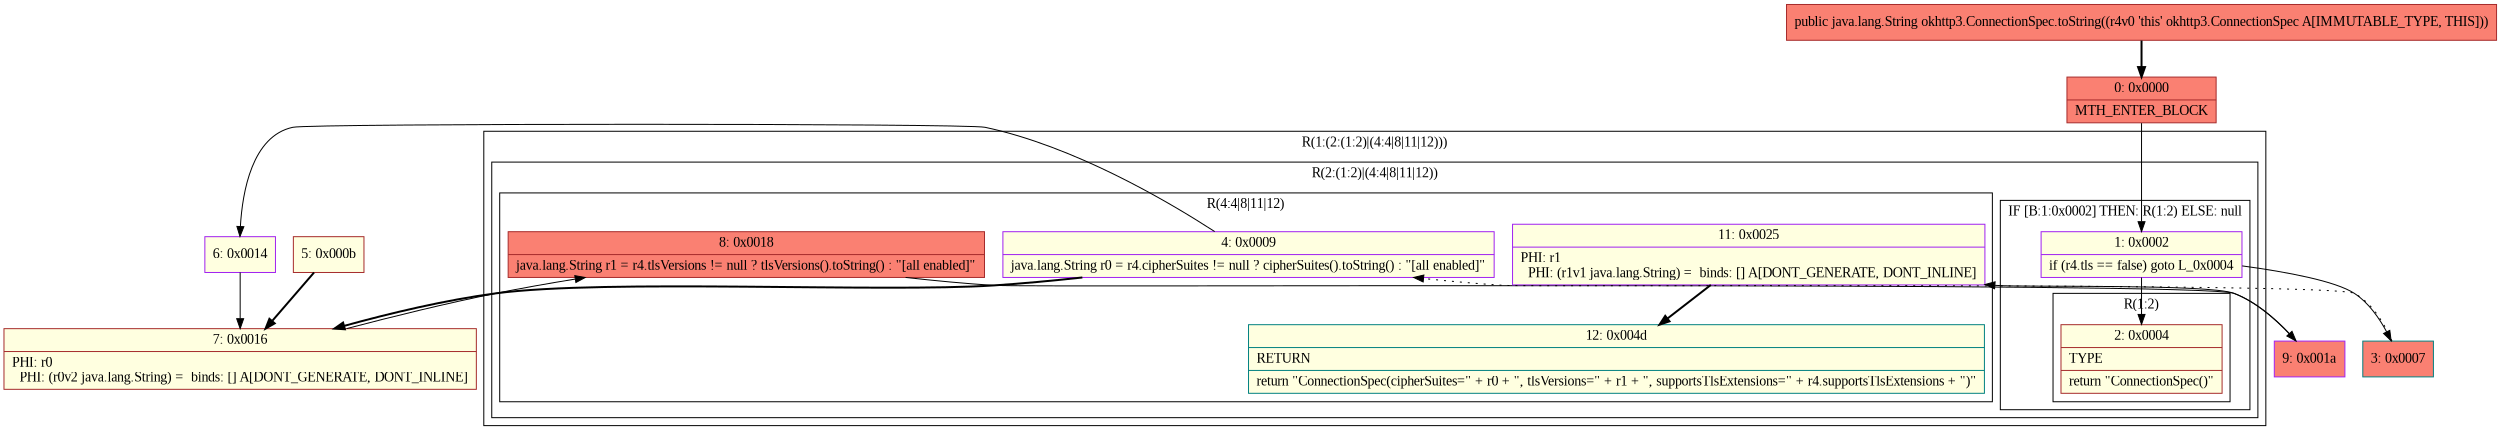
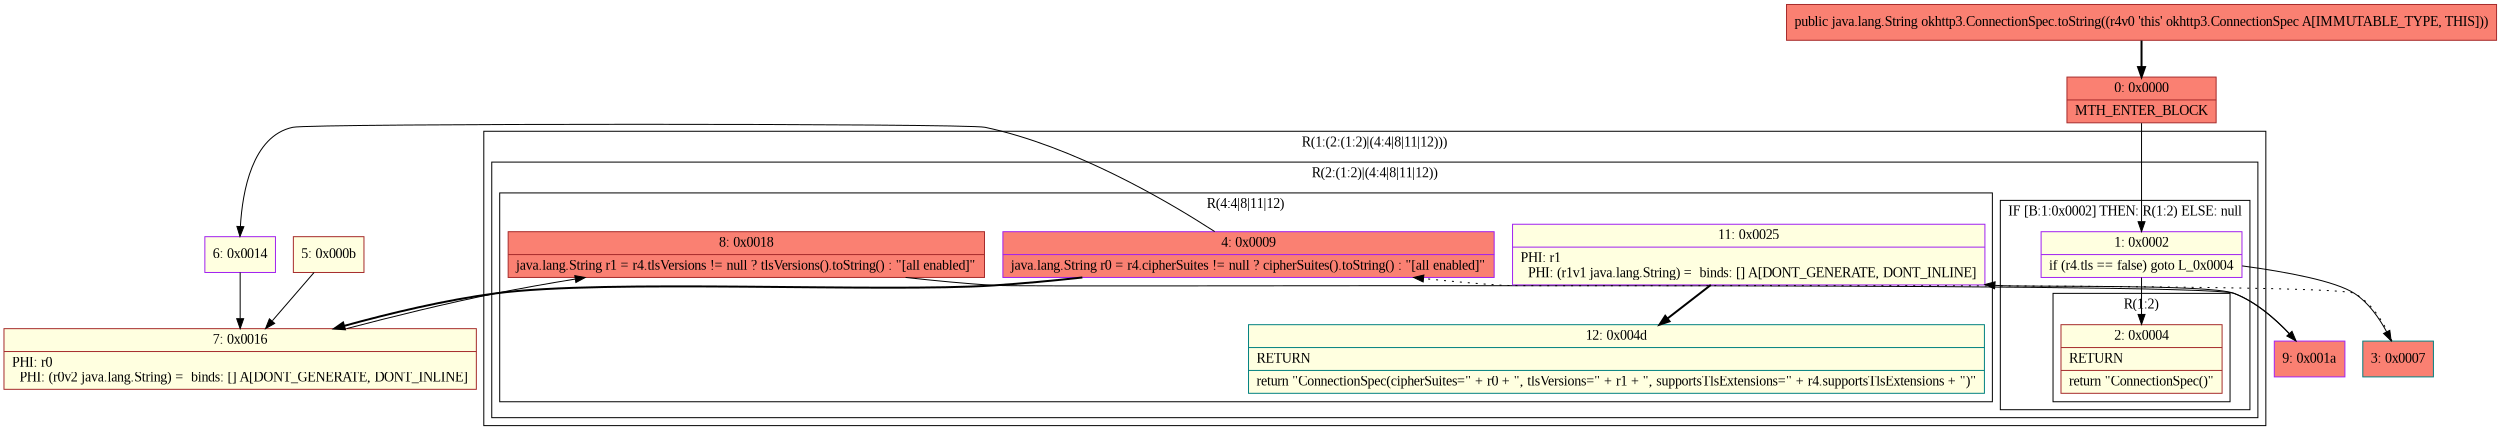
node "4: 0x0009": fillcolor lightyellow -> salmon
edge "5: 0x000b" -> "7: 0x0016": style bold -> solid
node "2: 0x0004": text "TYPE" -> "RETURN"
